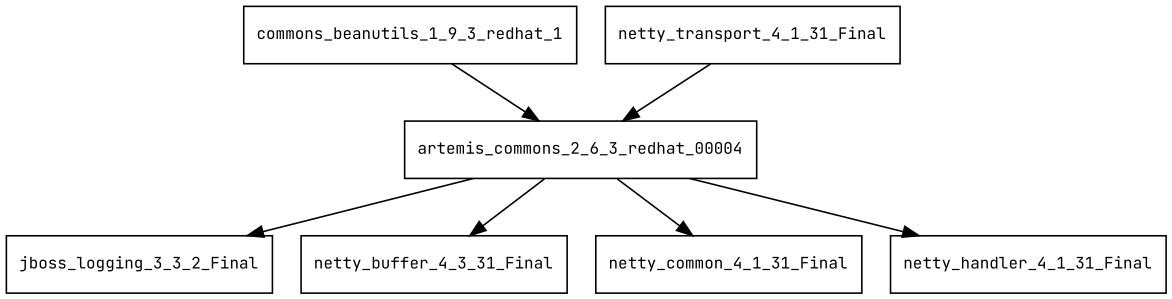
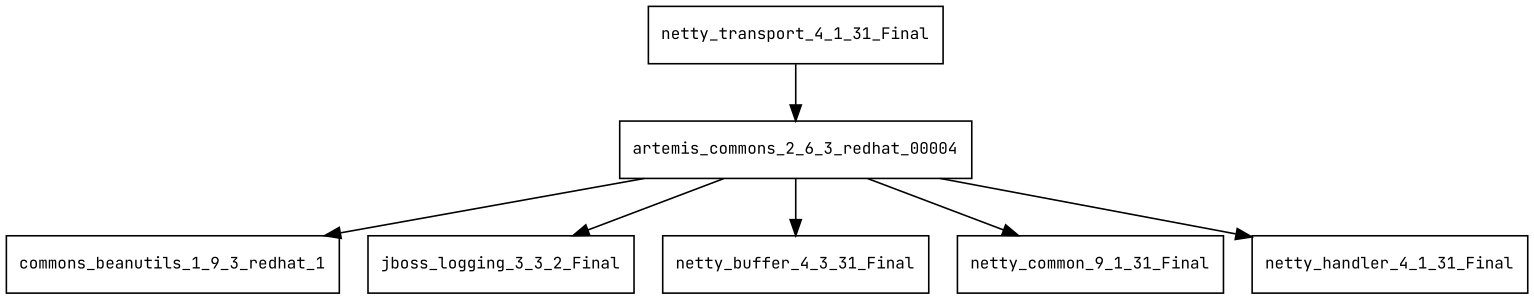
edge "commons_beanutils_1_9_3_redhat_1" -> "artemis_commons_2_6_3_redhat_00004": reversed
node "netty_common_4_1_31_Final": label "netty_common_4_1_31_Final" -> "netty_common_9_1_31_Final"
